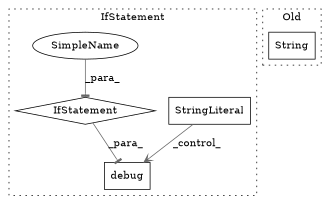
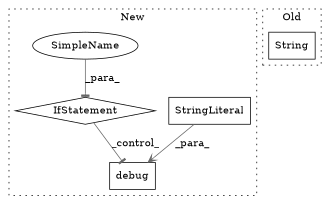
cluster "IfStatement": label "IfStatement" -> "New"
edge "IfStatement" -> "debug": label "_para_" -> "_control_"
edge "StringLiteral" -> "debug": label "_control_" -> "_para_"
